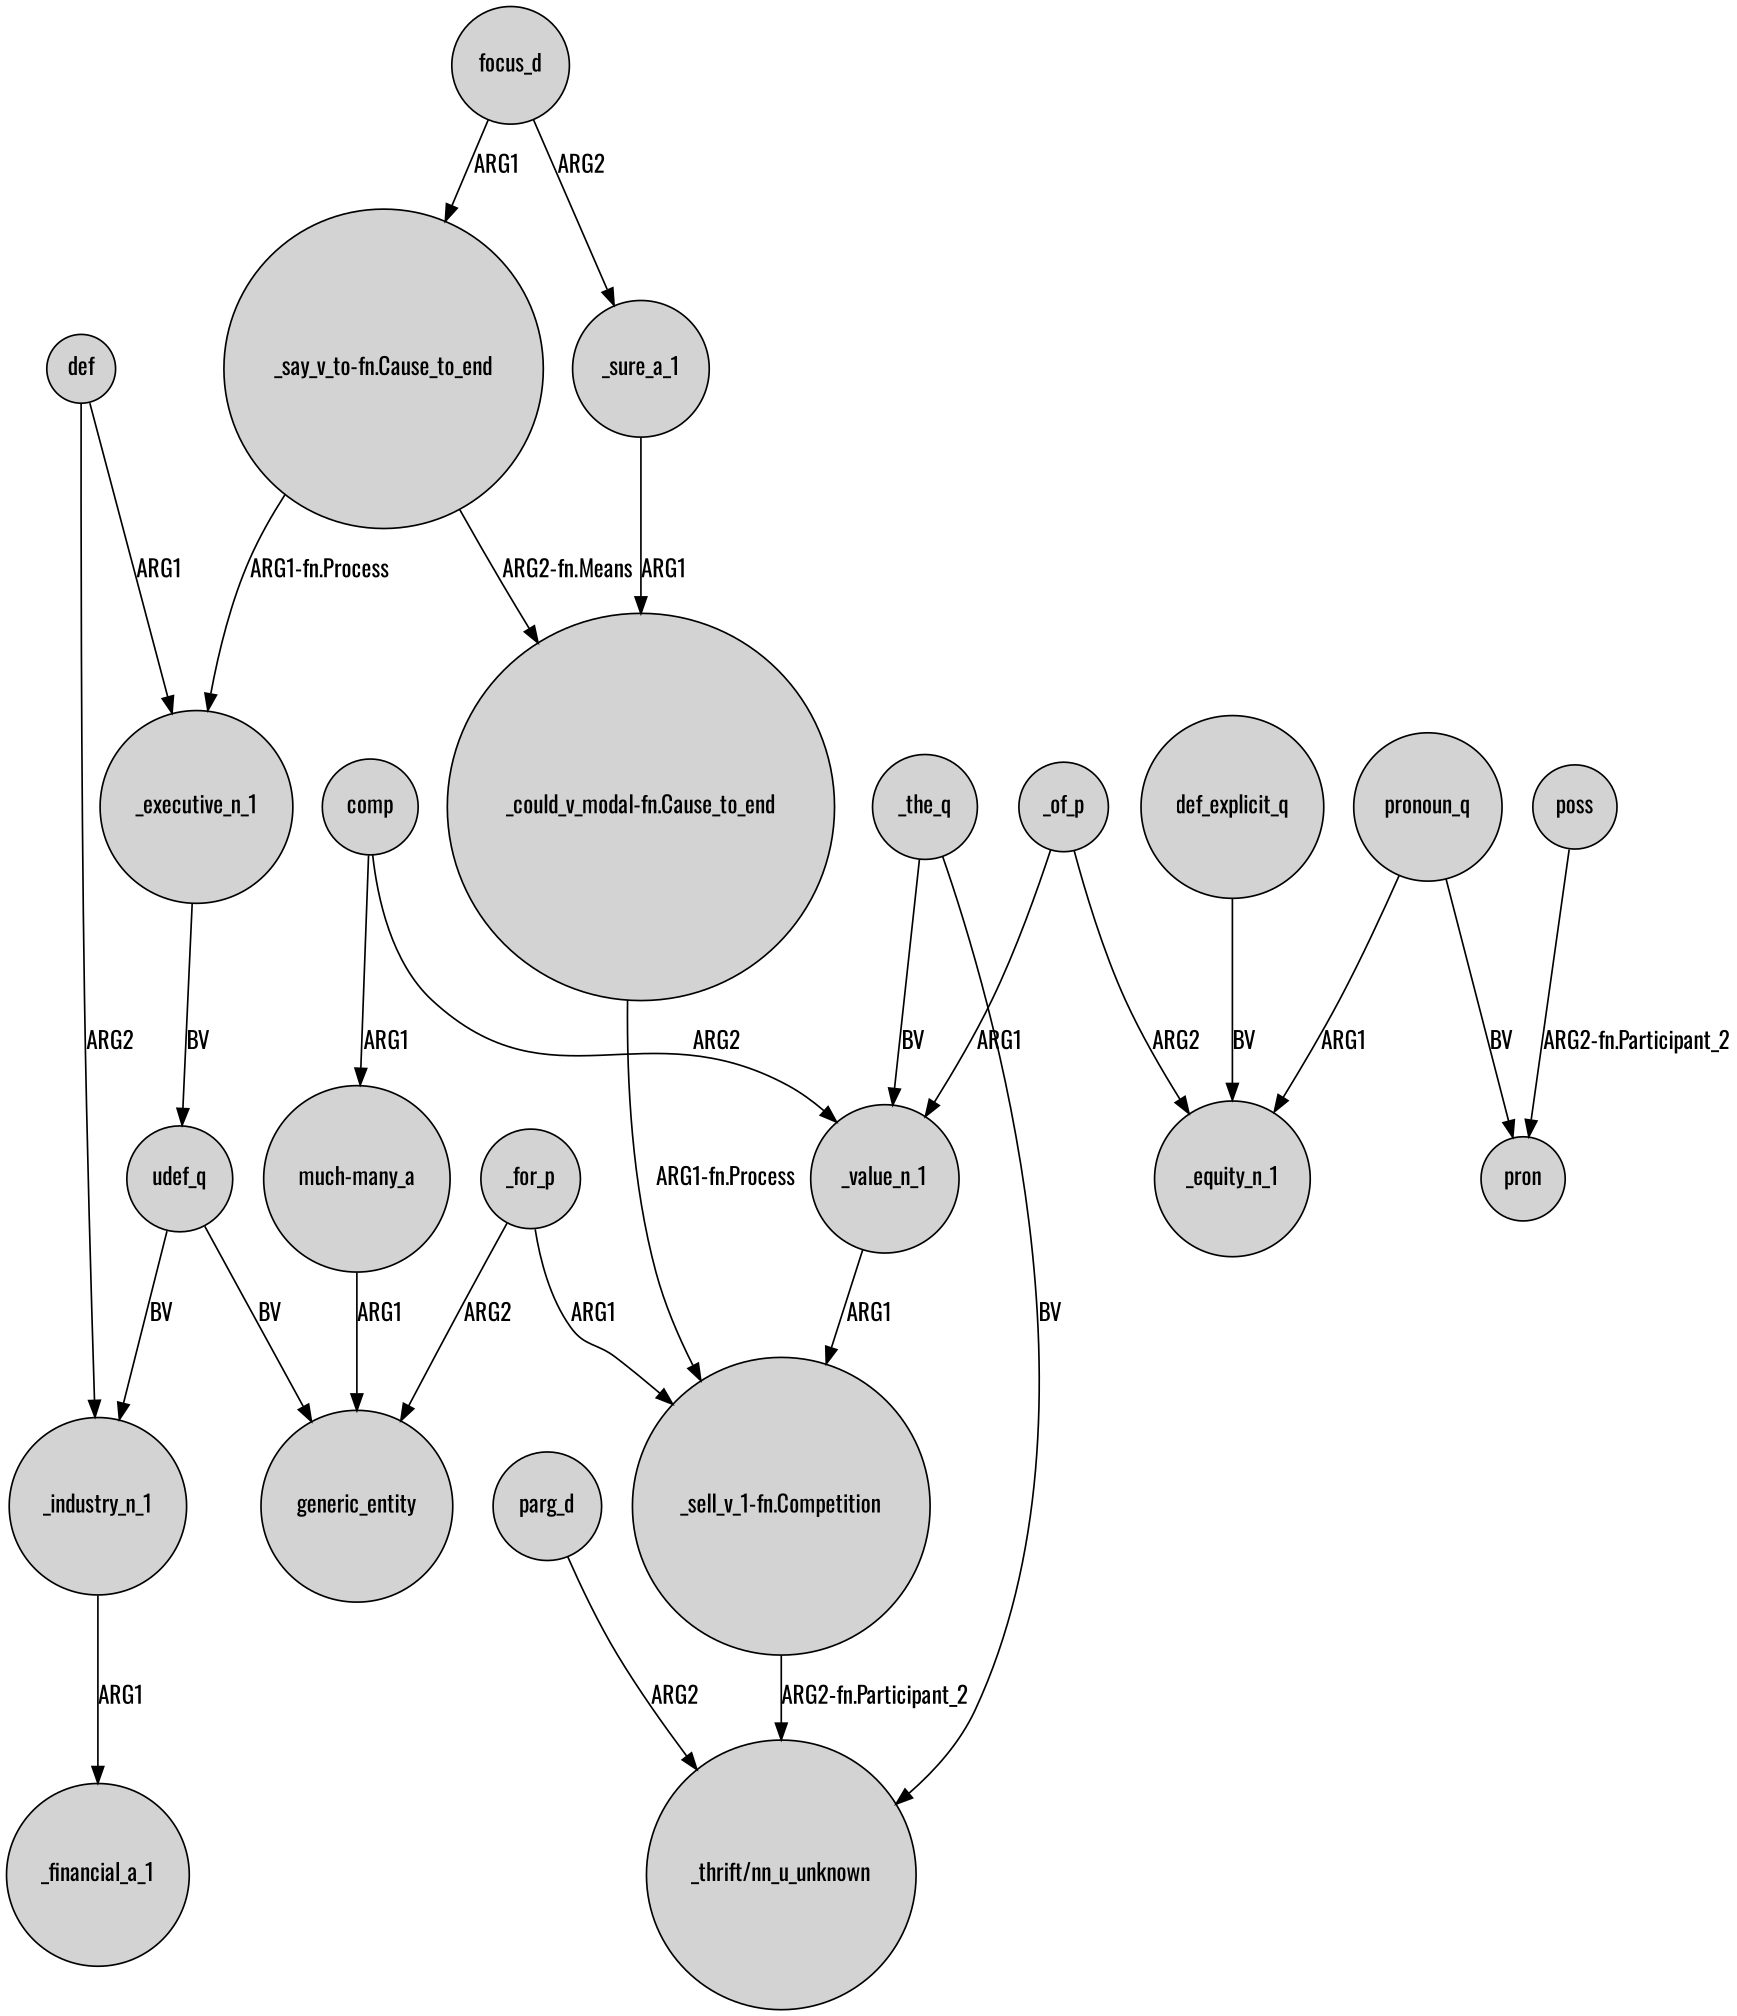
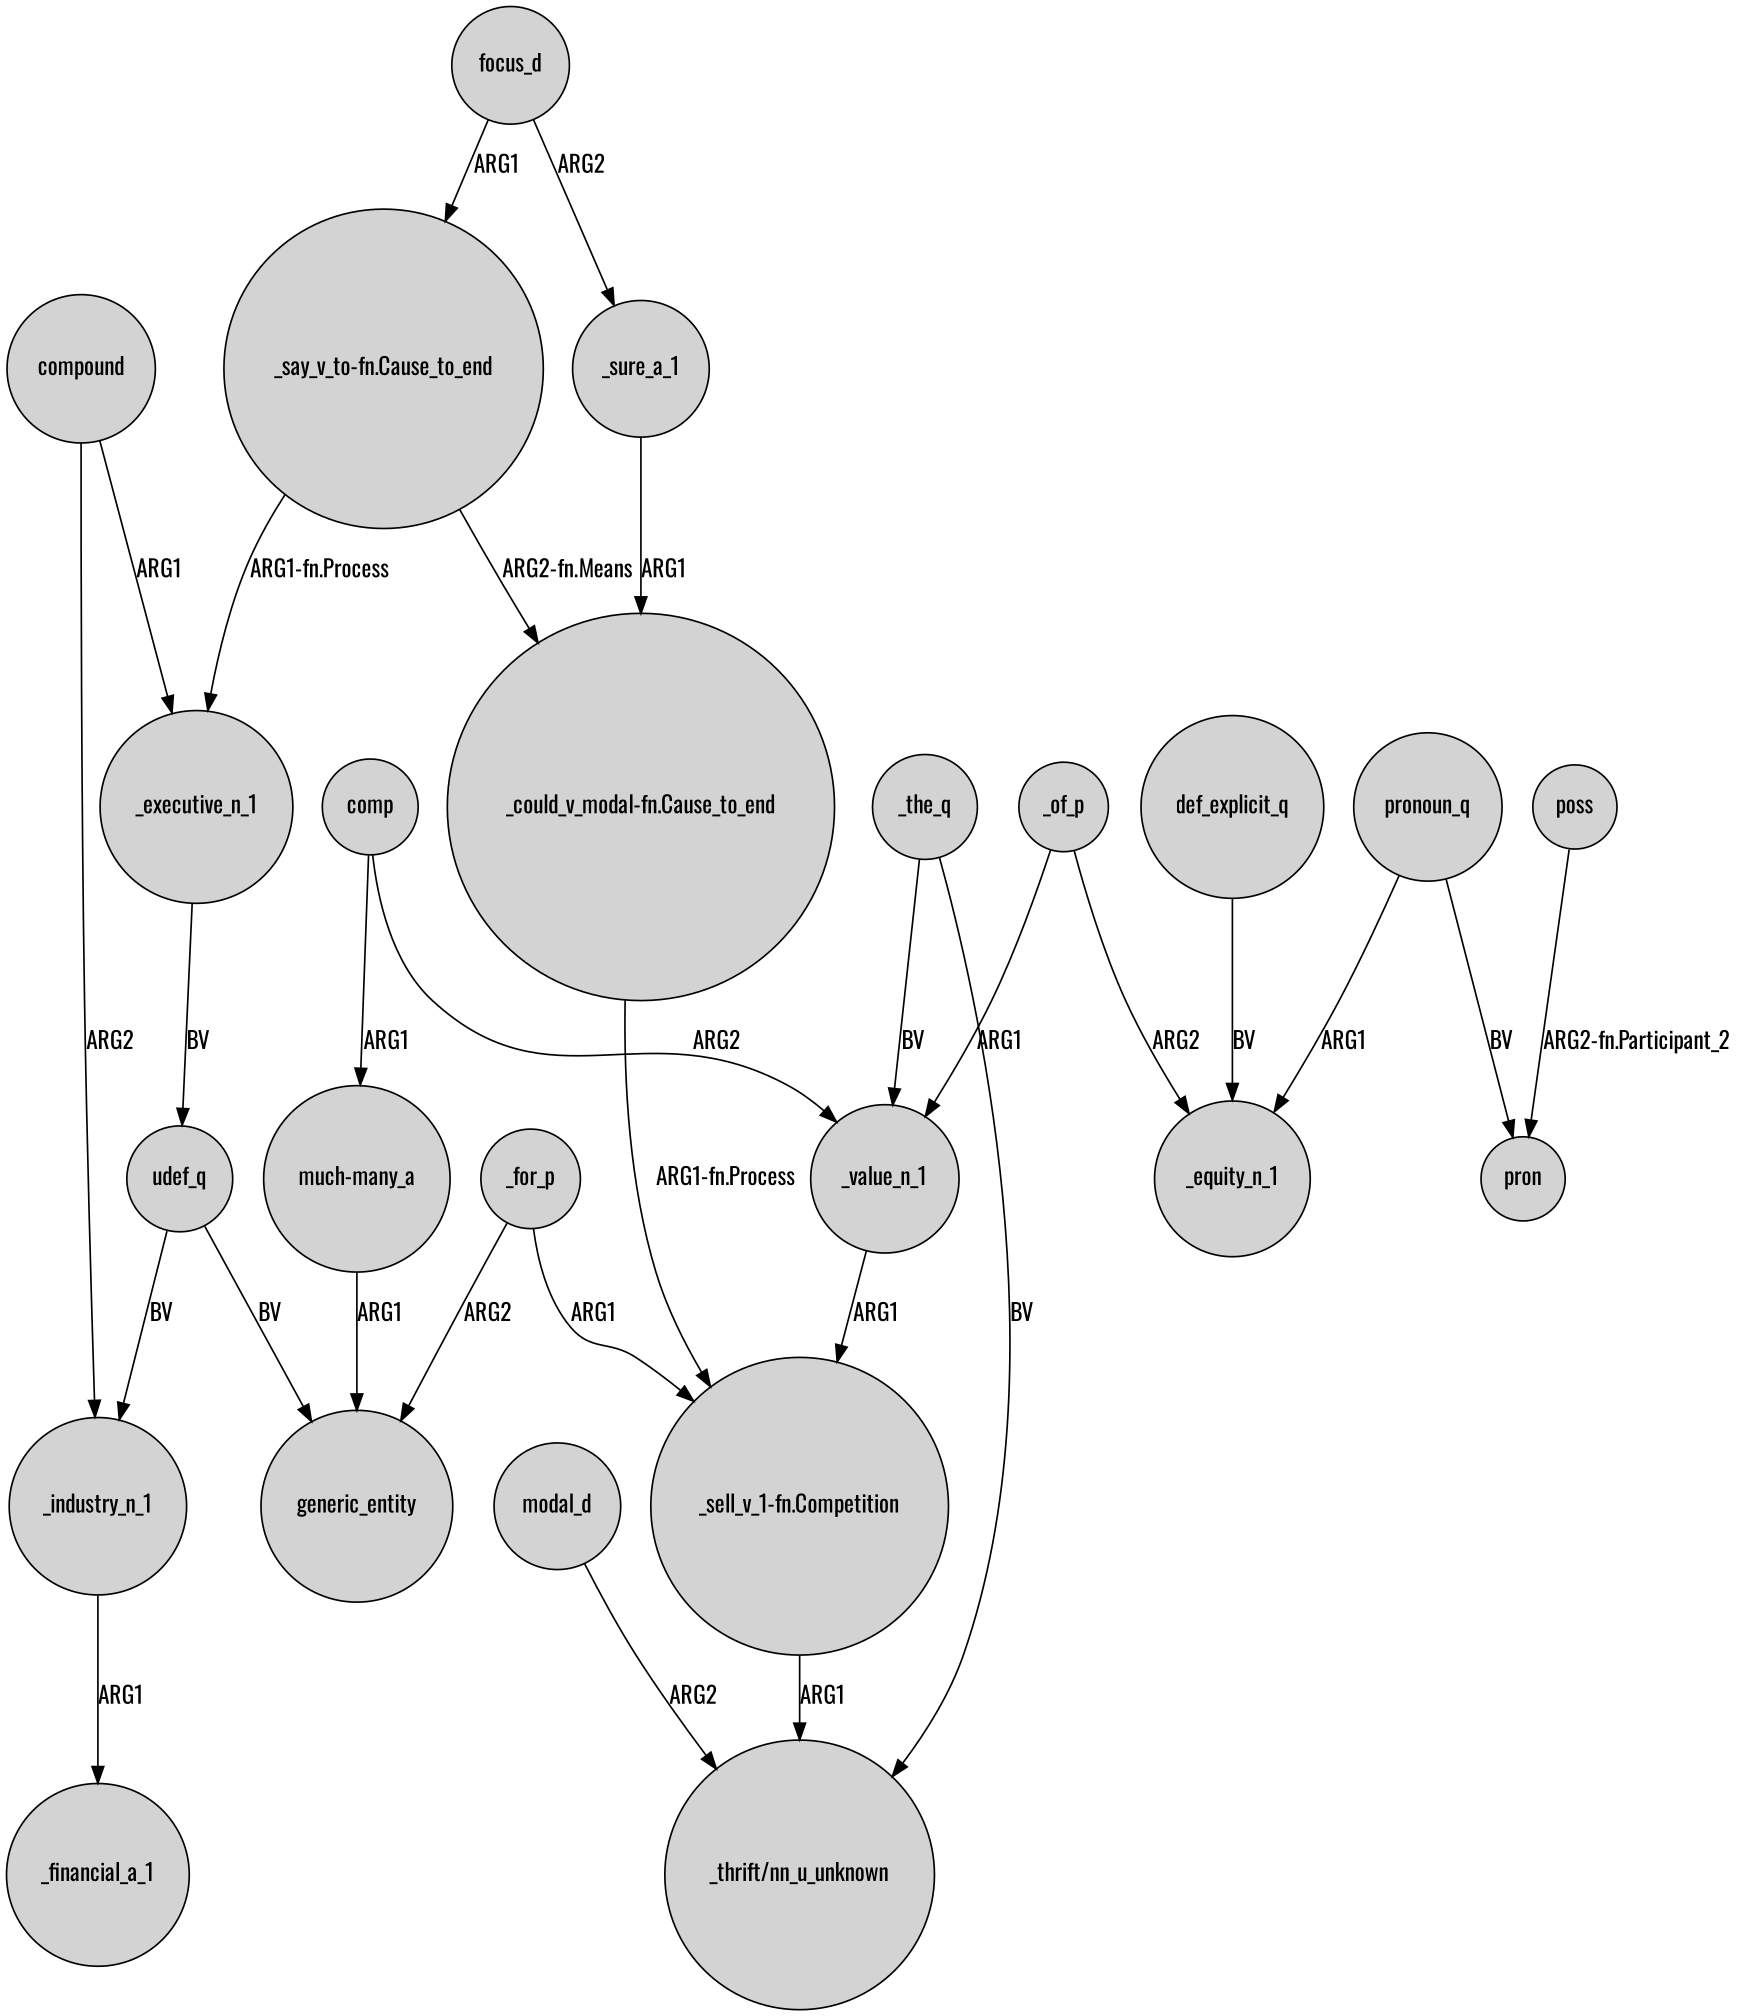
node "def": label "def" -> "compound"
node "parg_d": label "parg_d" -> "modal_d"
edge "_sell_v_1-fn.Competition" -> "_thrift/nn_u_unknown": label "ARG2-fn.Participant_2" -> "ARG1"
